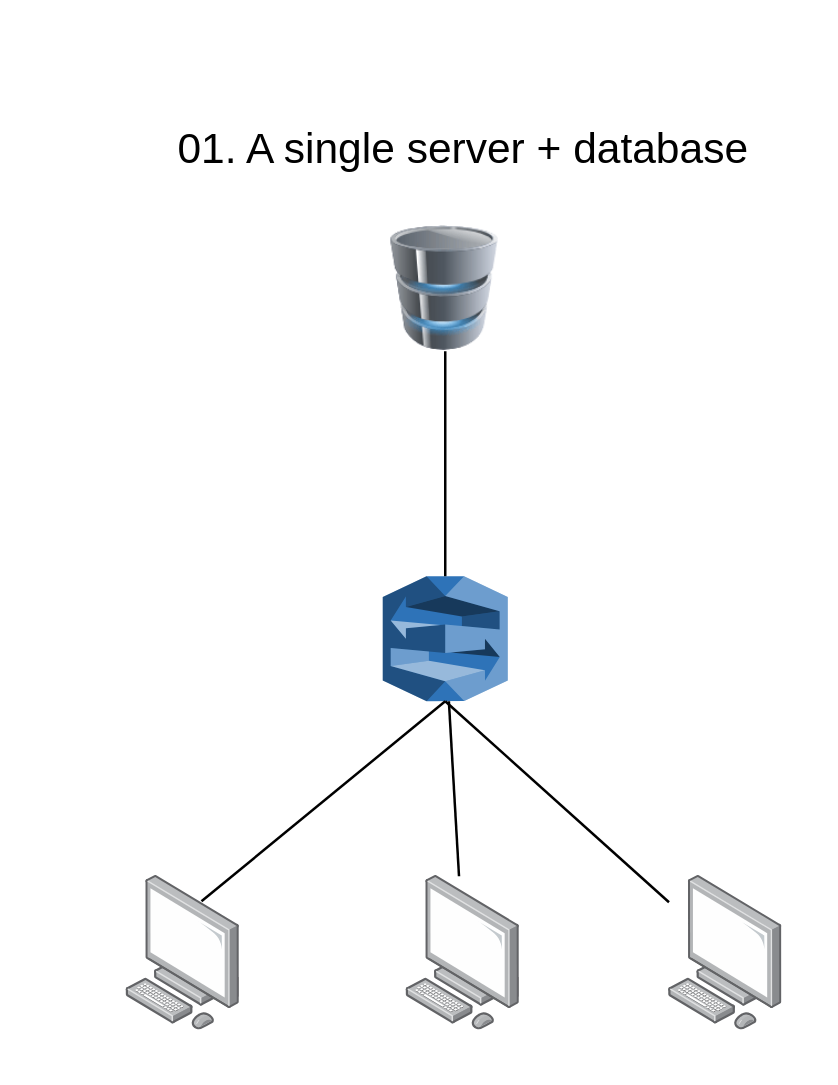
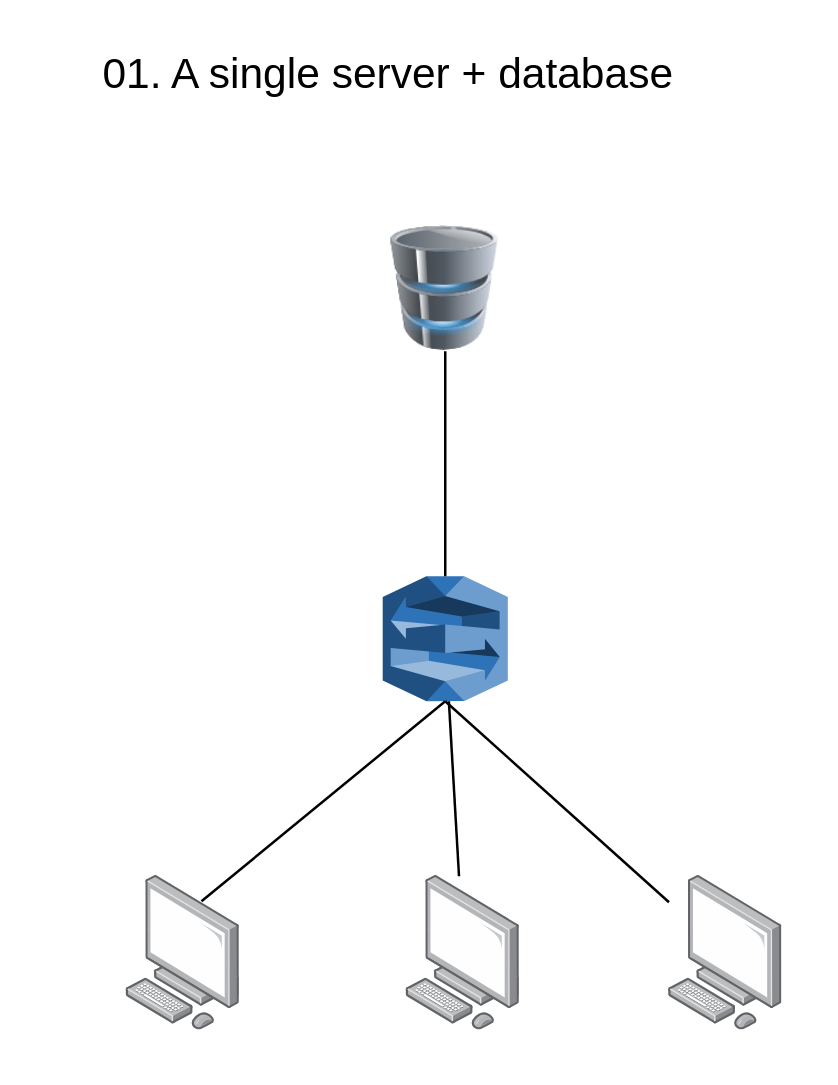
node "01. A single server + database": moved (464, 151) -> (389, 76)
